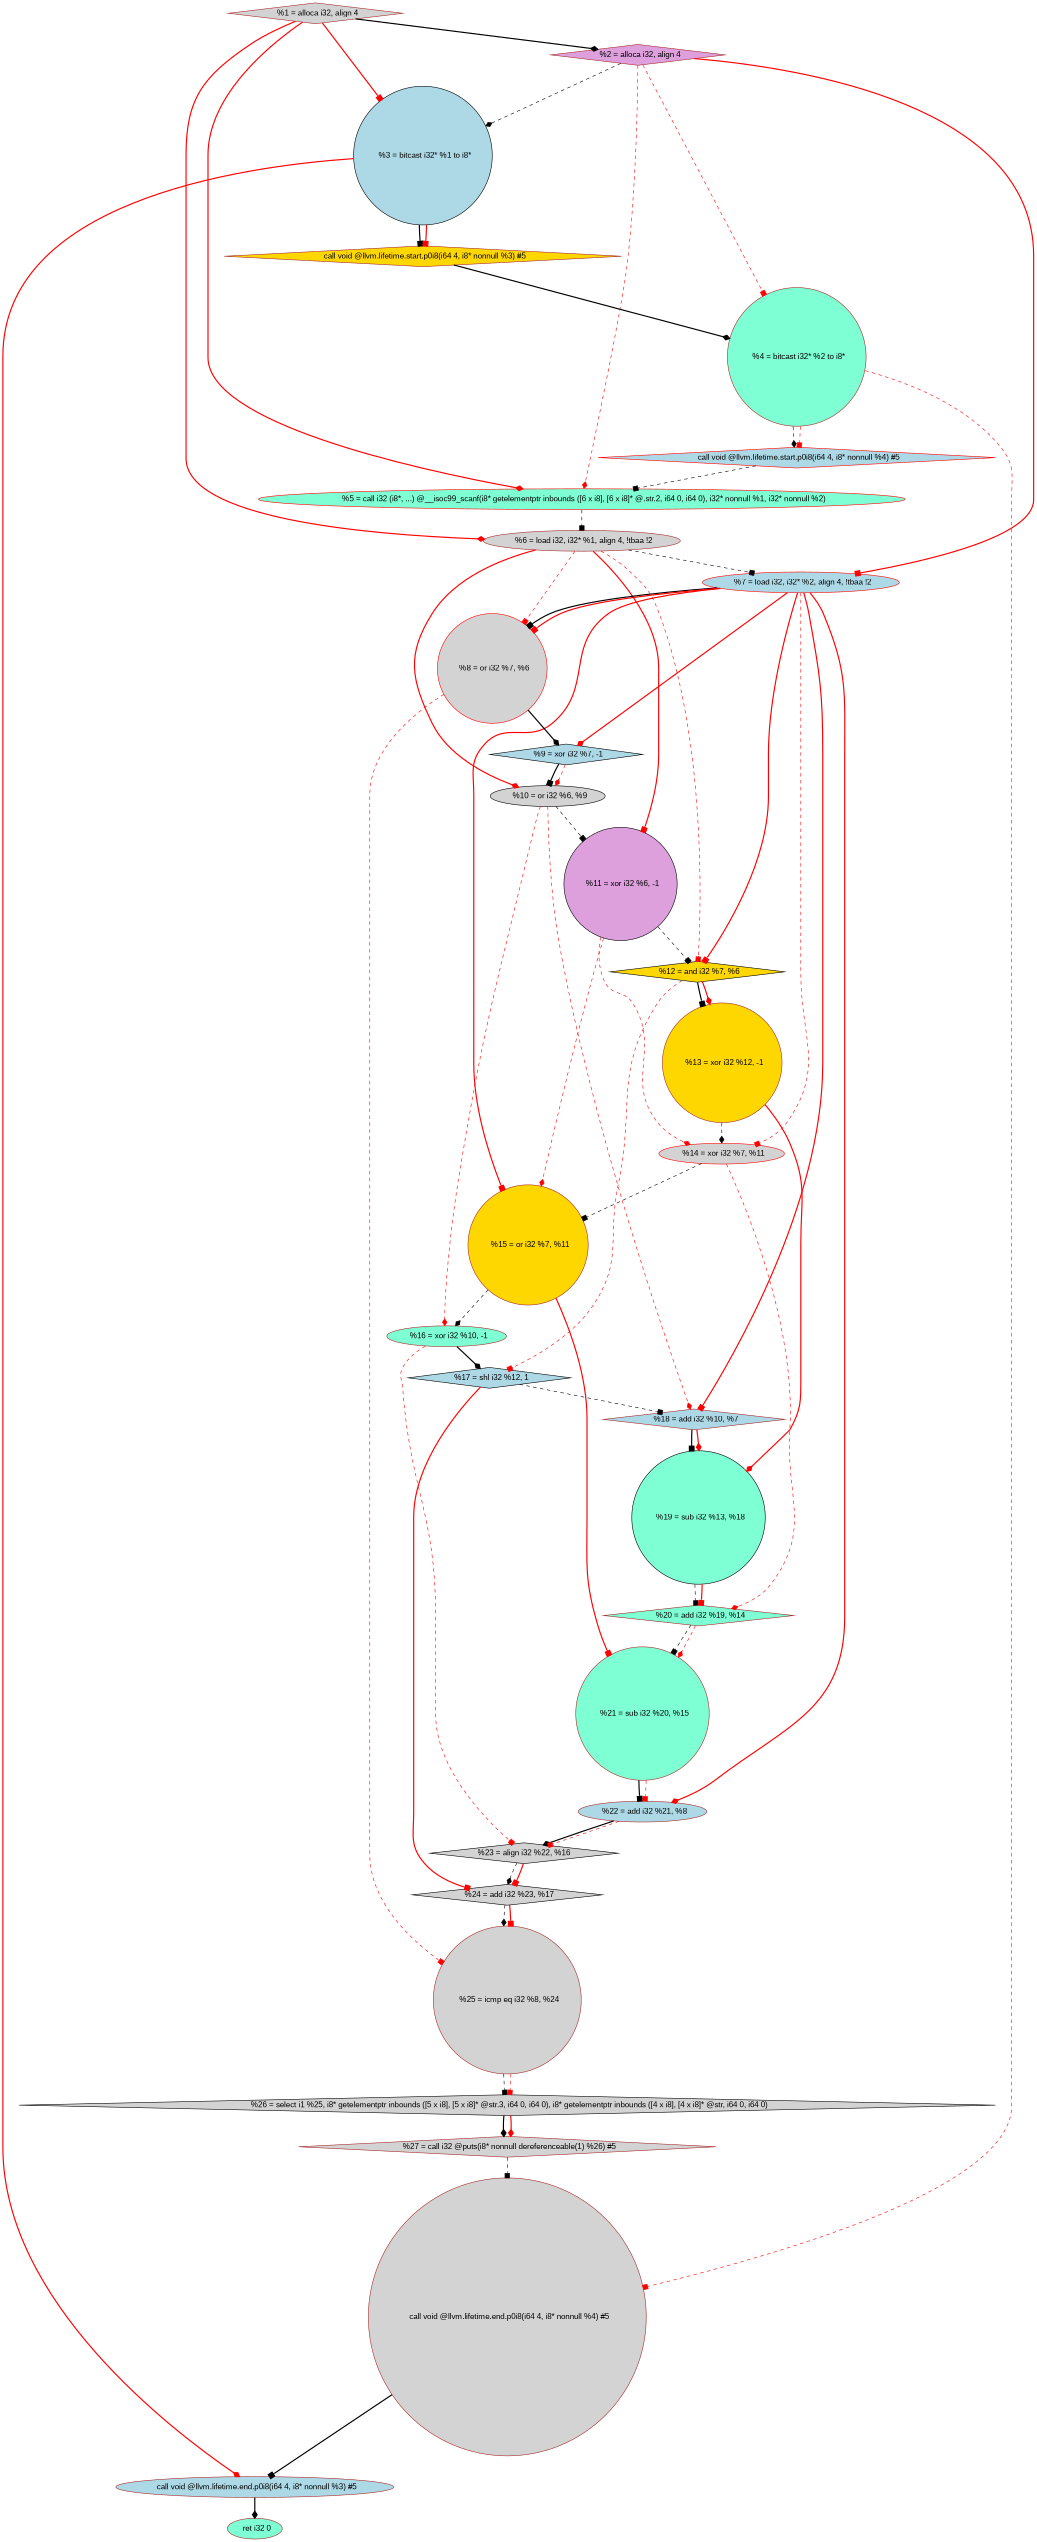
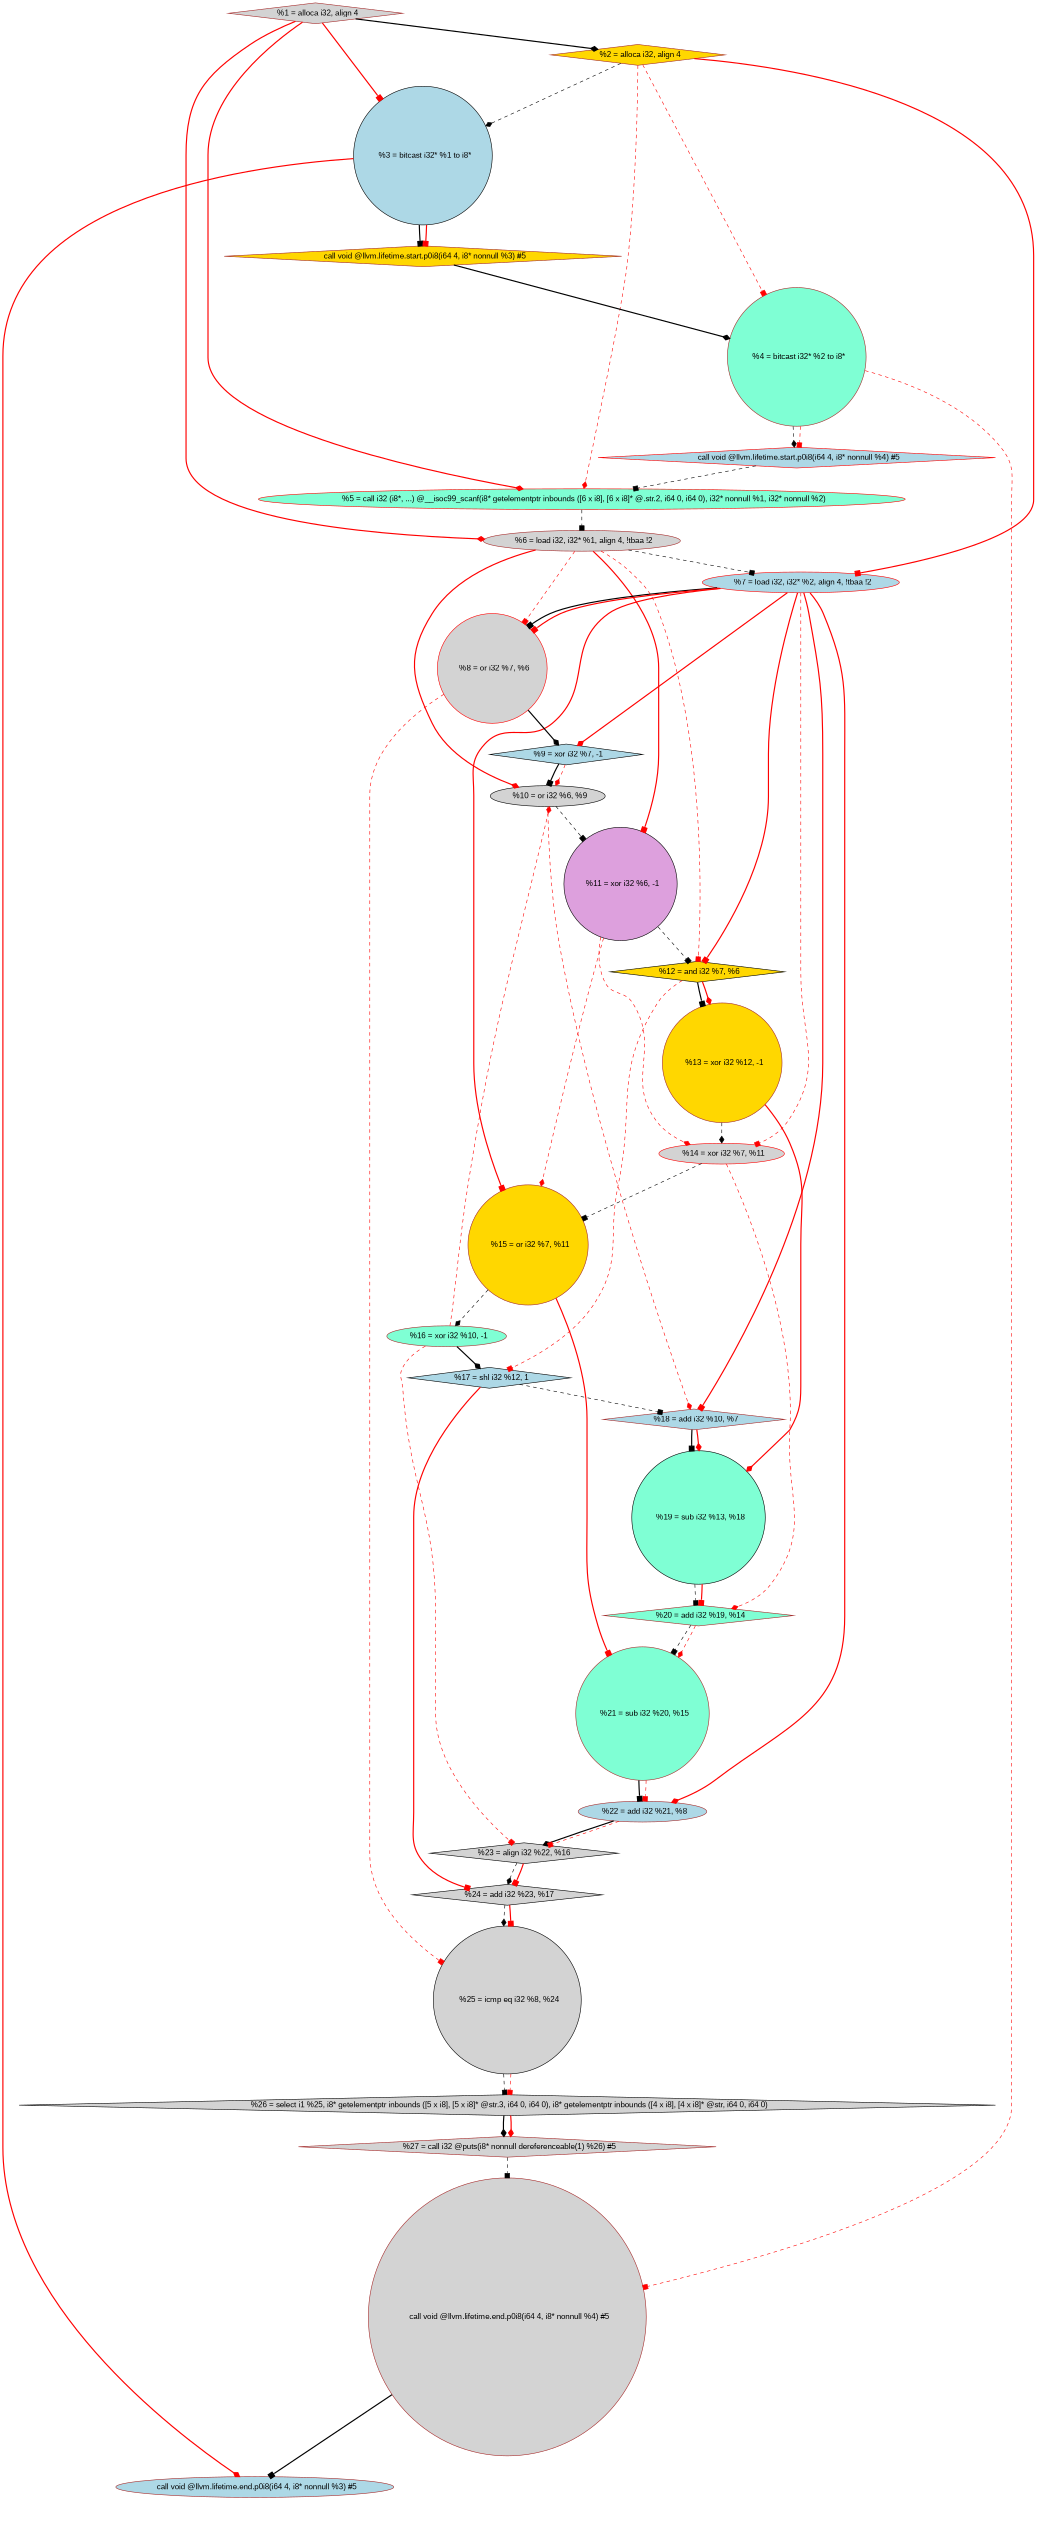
node "%2 = alloca i32, align 4": fillcolor plum -> gold
edge "%10 = or i32 %6, %9" -> "%16 = xor i32 %10, -1": reversed
node "%25 = icmp eq i32 %8, %24": color brown -> black
node "ret i32 0": removed
